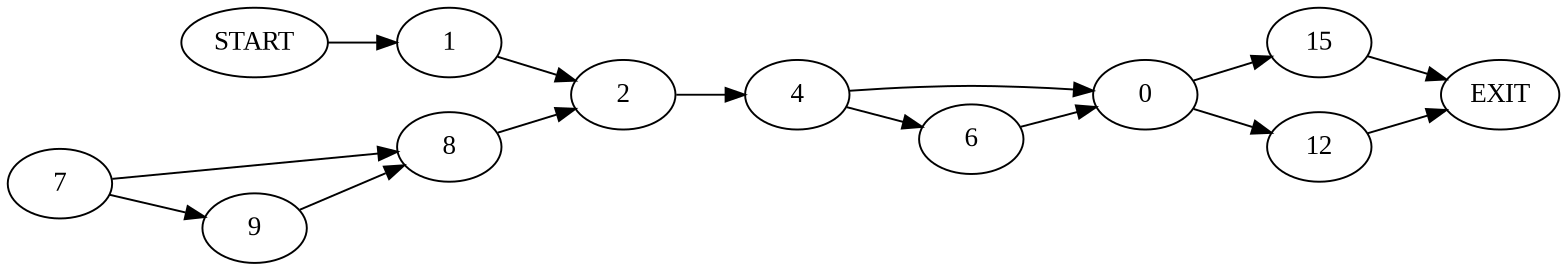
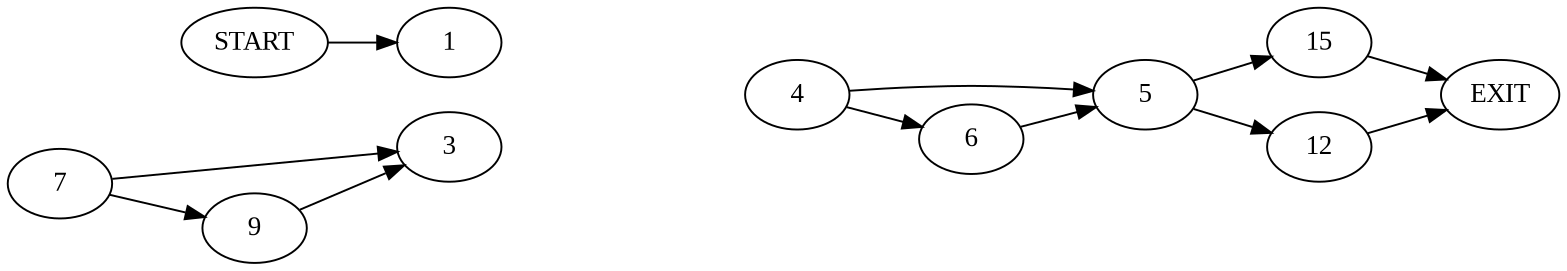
node "2": removed
node "0": label "0" -> "5"
node "8": label "8" -> "3"
